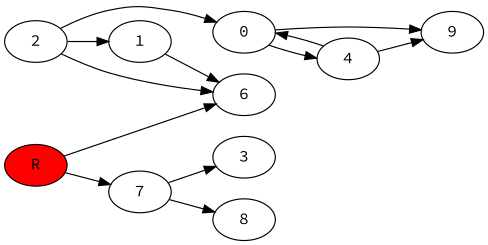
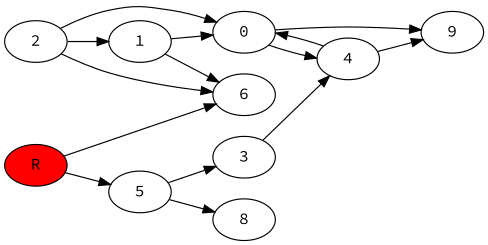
edge "1" -> "0": added
edge "3" -> "4": added
node "7": label "7" -> "5"
